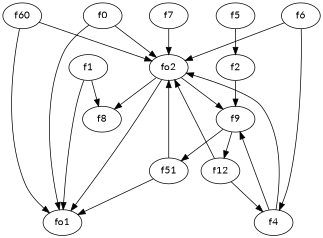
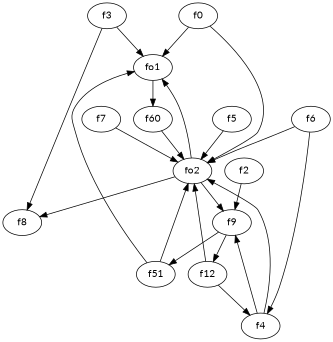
edge "f5" -> "f2": now "f5" -> "fo2"
node "f1": label "f1" -> "f3"
edge "f60" -> "fo1": reversed
